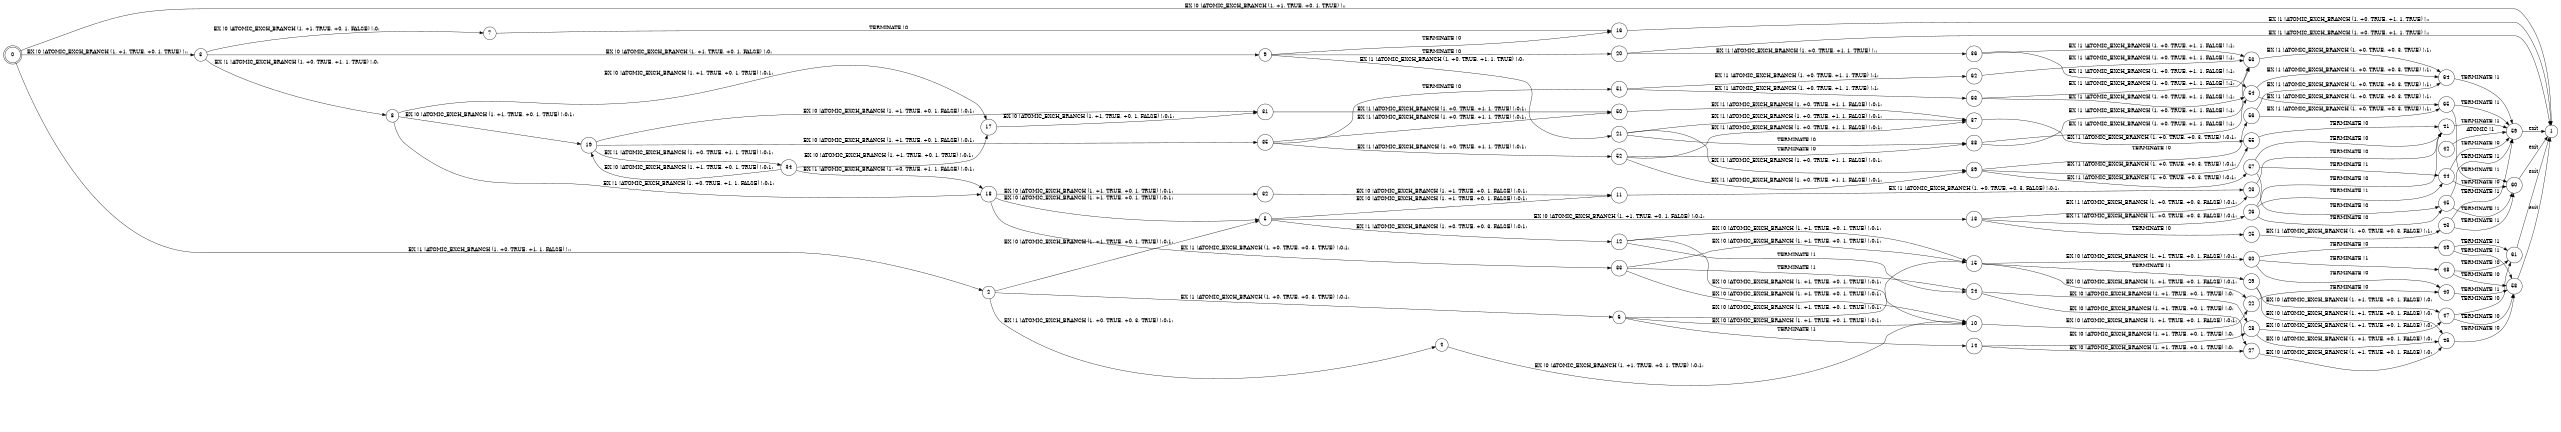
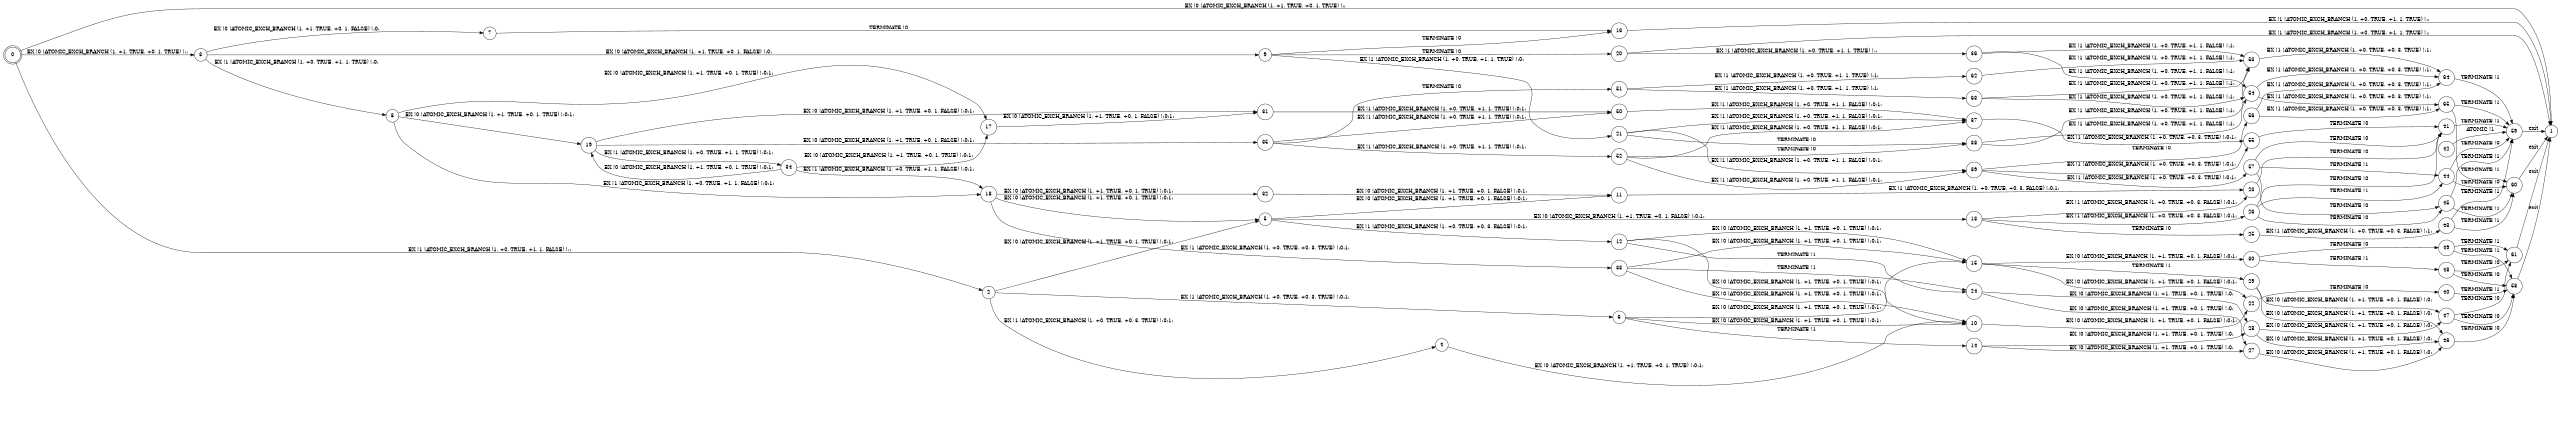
edge "30" -> "40": removed, label "TERMINATE !0"
